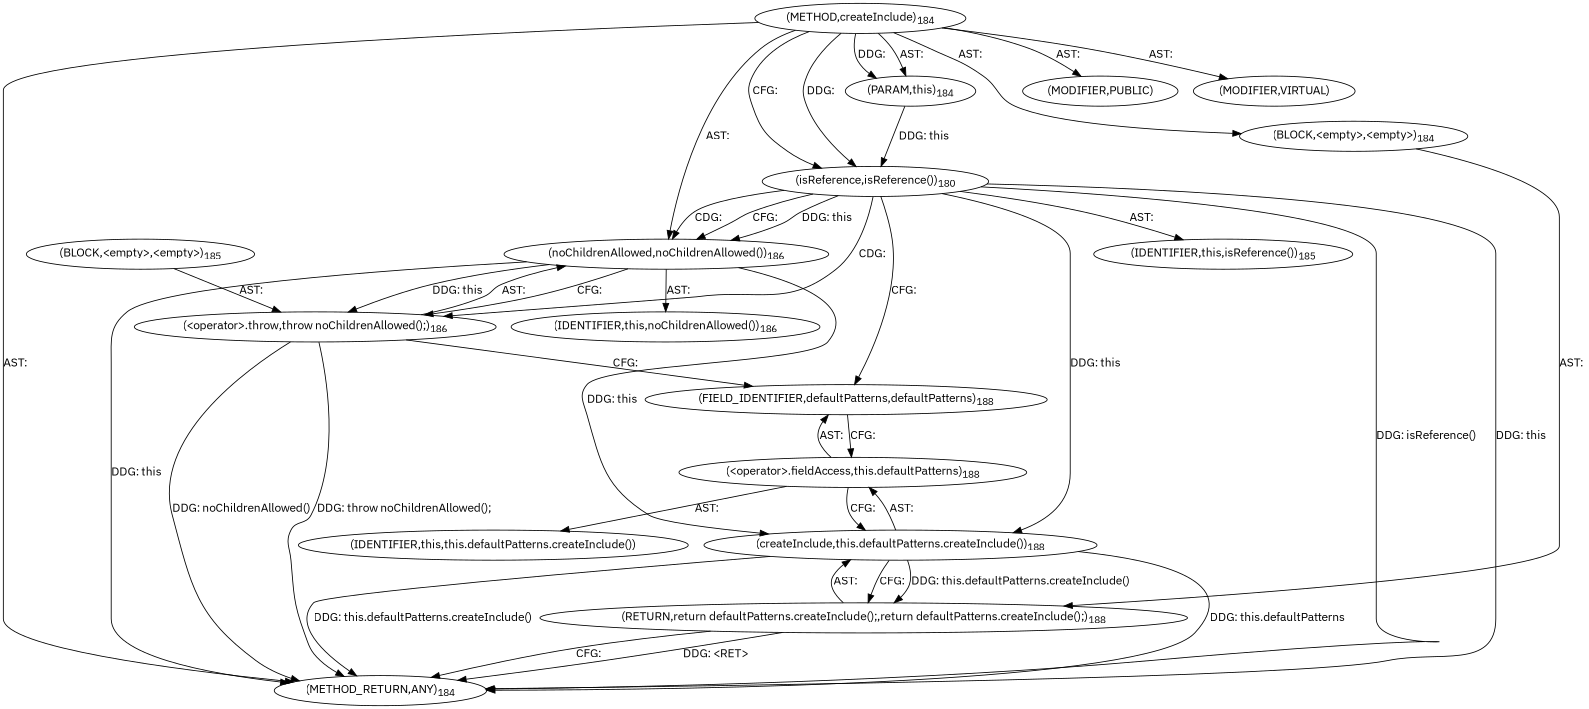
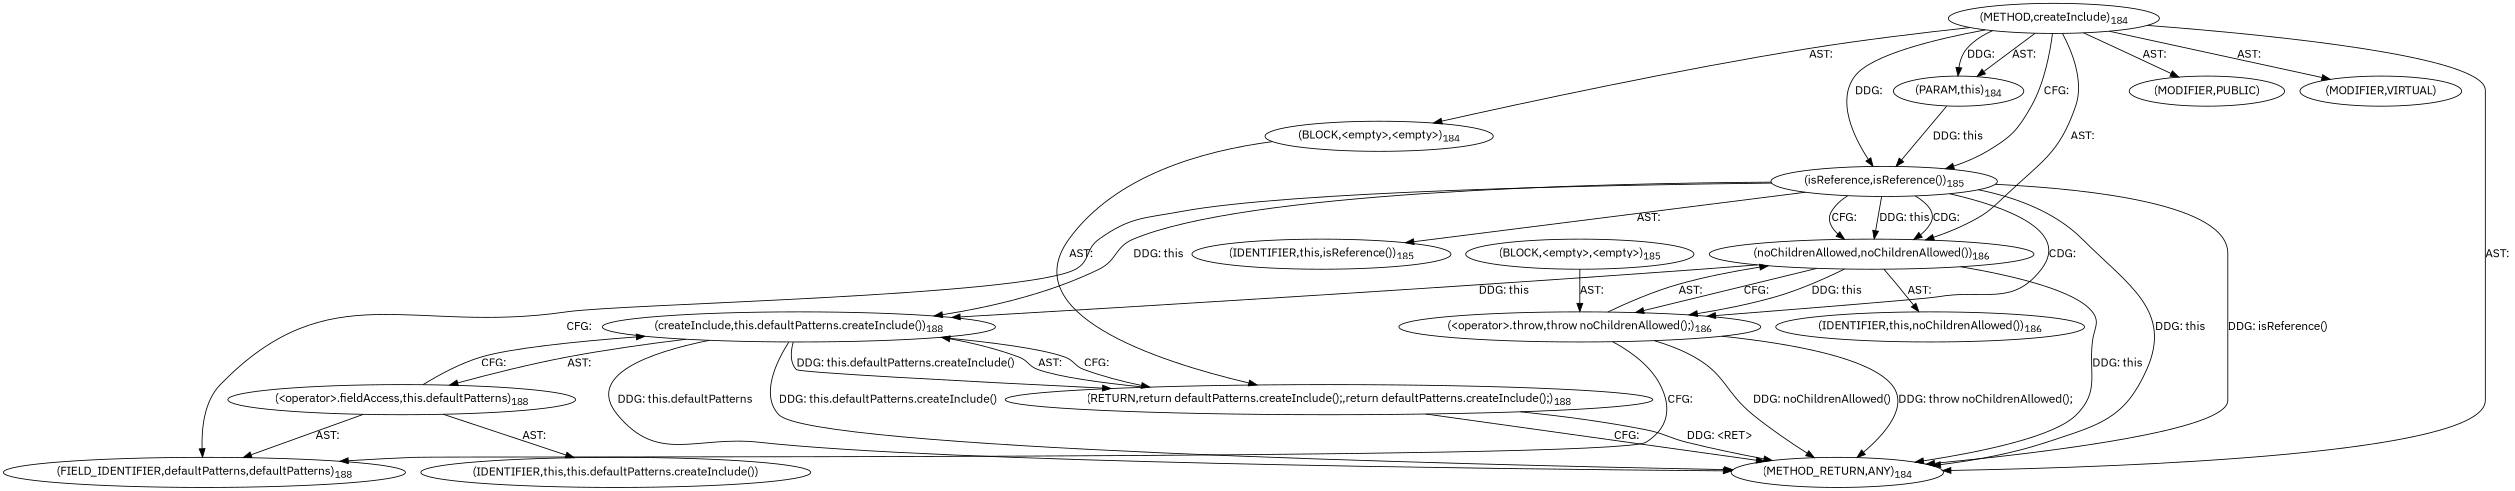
node "(isReference,isReference())": text "180" -> "185"
edge "(FIELD_IDENTIFIER,defaultPatterns,defaultPatterns)" -> "(<operator>.fieldAccess,this.defaultPatterns)": removed, label "CFG:"
